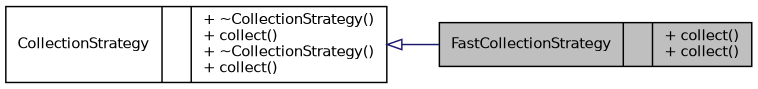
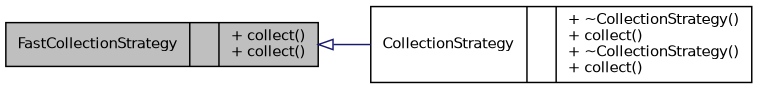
edge "FastCollectionStrategy" -> "CollectionStrategy": reversed
